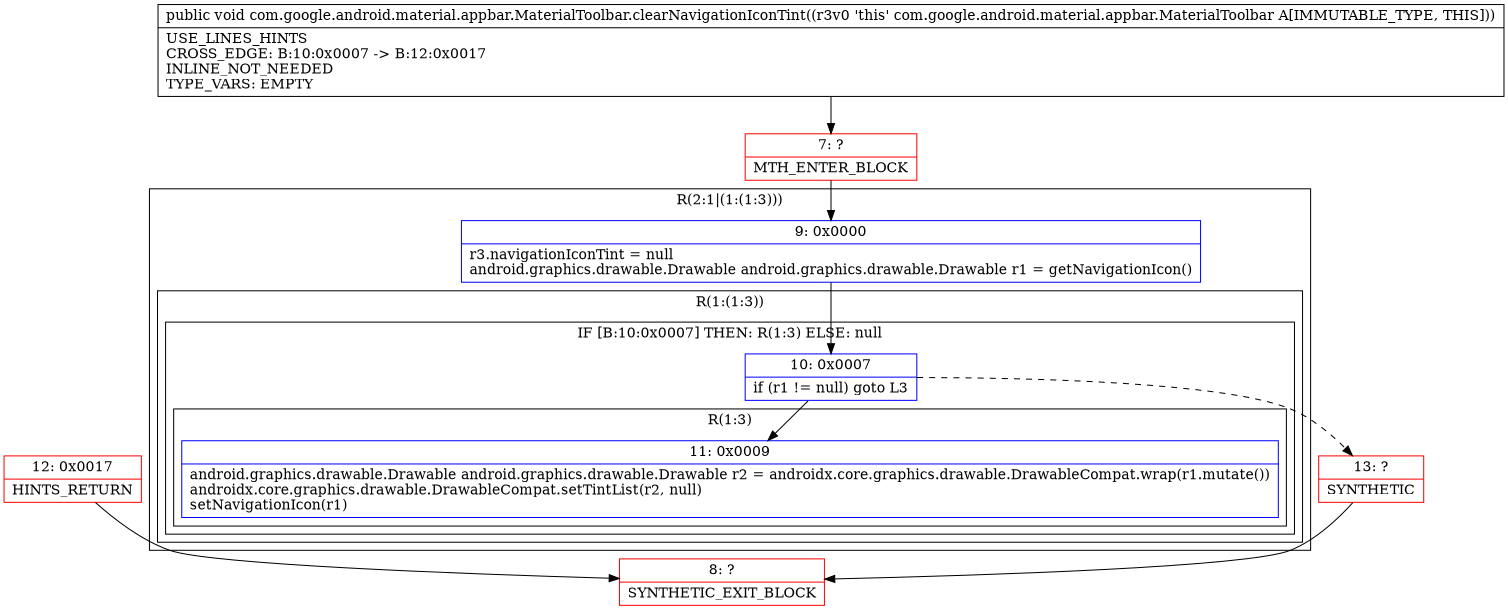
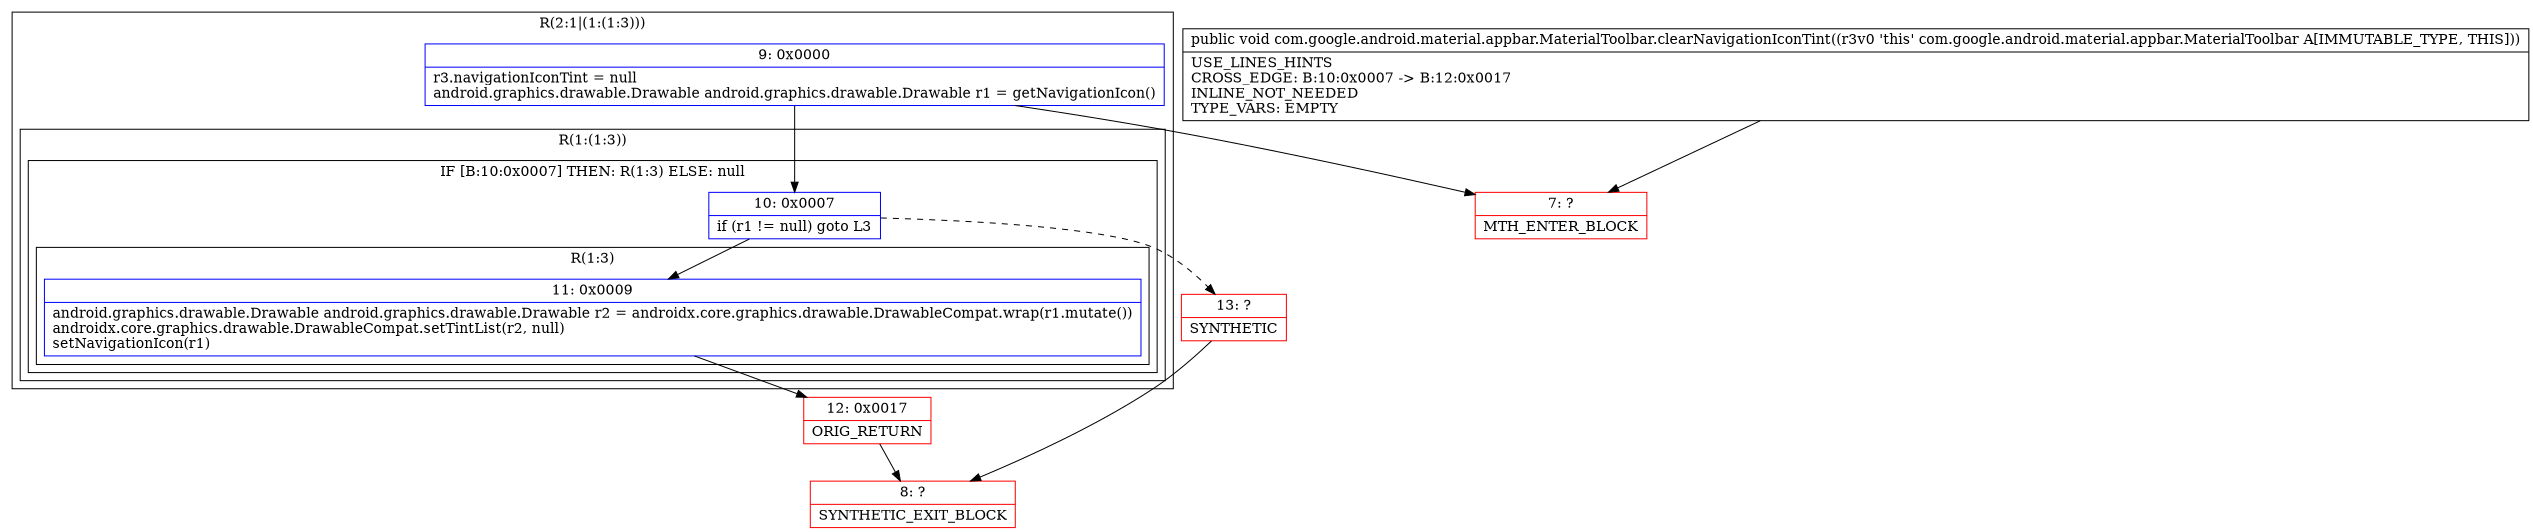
edge "7: ?" -> "9: 0x0000": reversed
edge "11: 0x0009" -> "12: 0x0017": added
node "12: 0x0017": text "HINTS_RETURN" -> "ORIG_RETURN"
